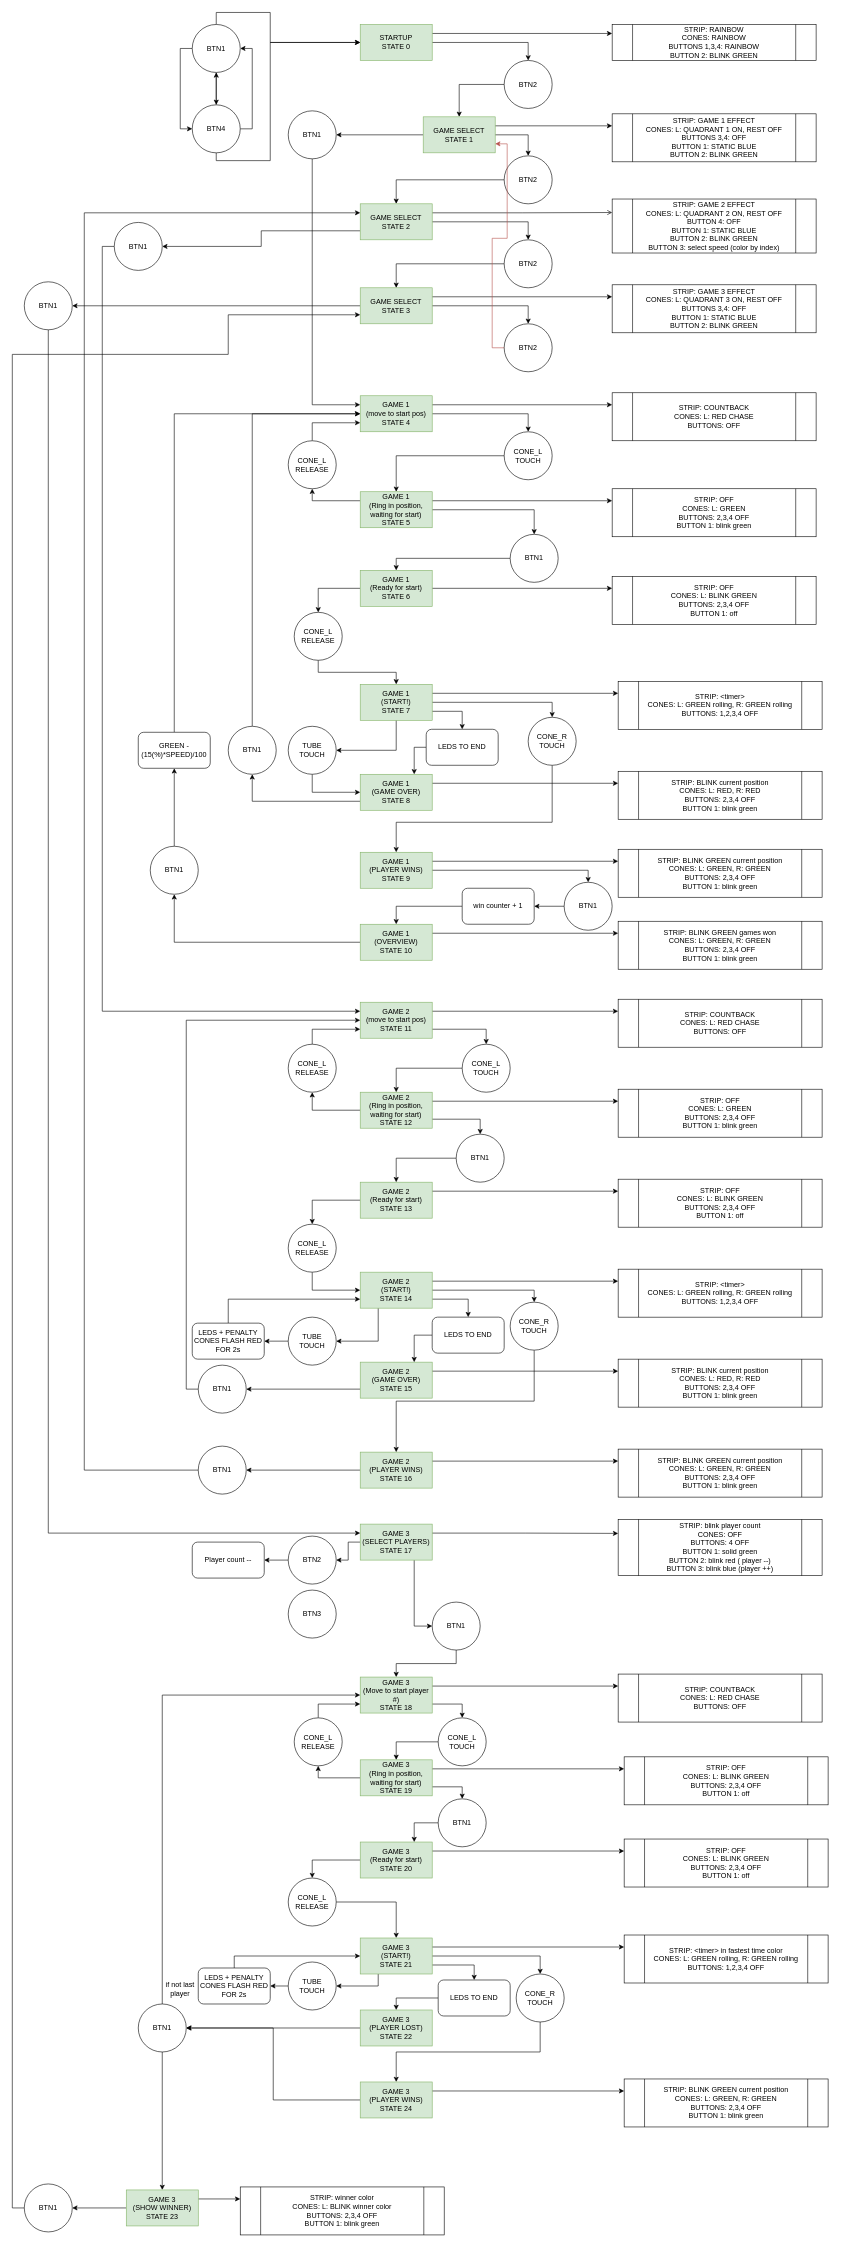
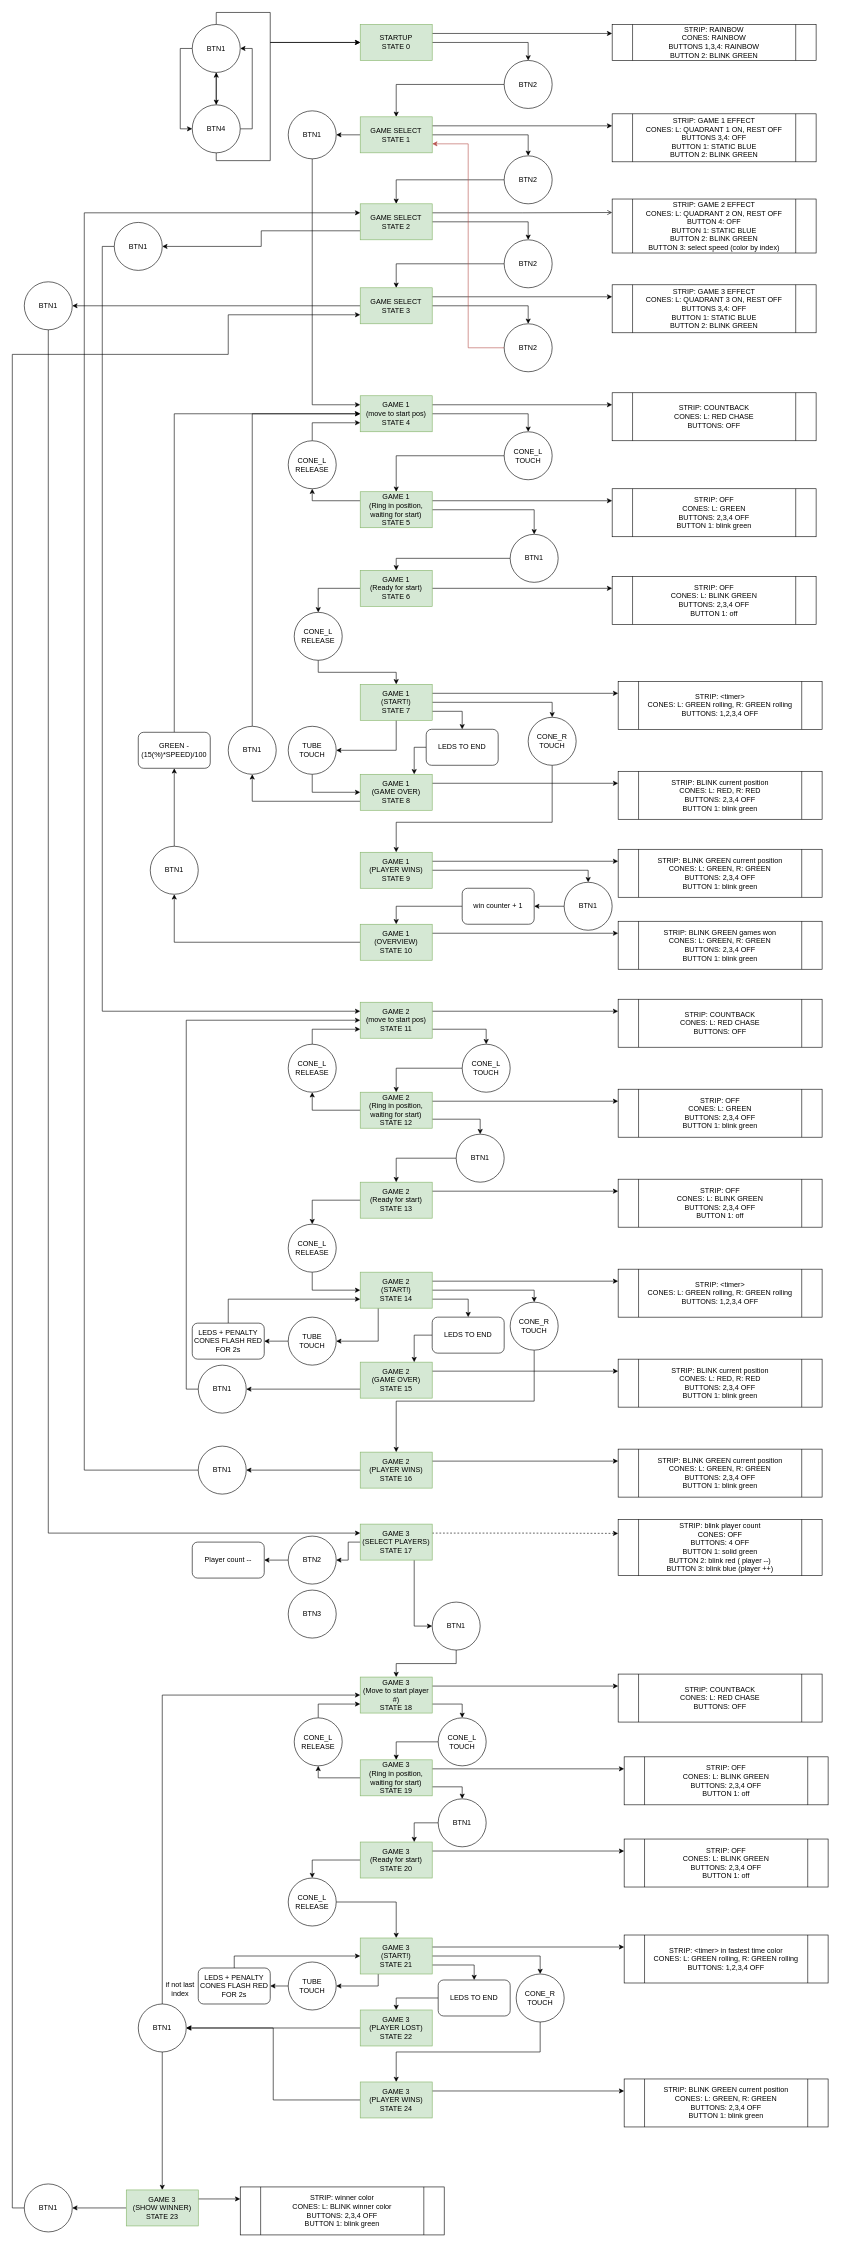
node "GAME SELECT STATE 1": moved (459, 135) -> (396, 135)
edge "GAME 3 (SELECT PLAYERS) STATE 17" -> "STRIP: blink player count CONES: OFF BUTTONS: 4 OFF BUTTON 1: solid green BUTTON 2: blink red ( player --) BUTTON 3: blink blue (player ++)": style solid -> dashed
node "if not last player": label "if not last player" -> "if not last index"
